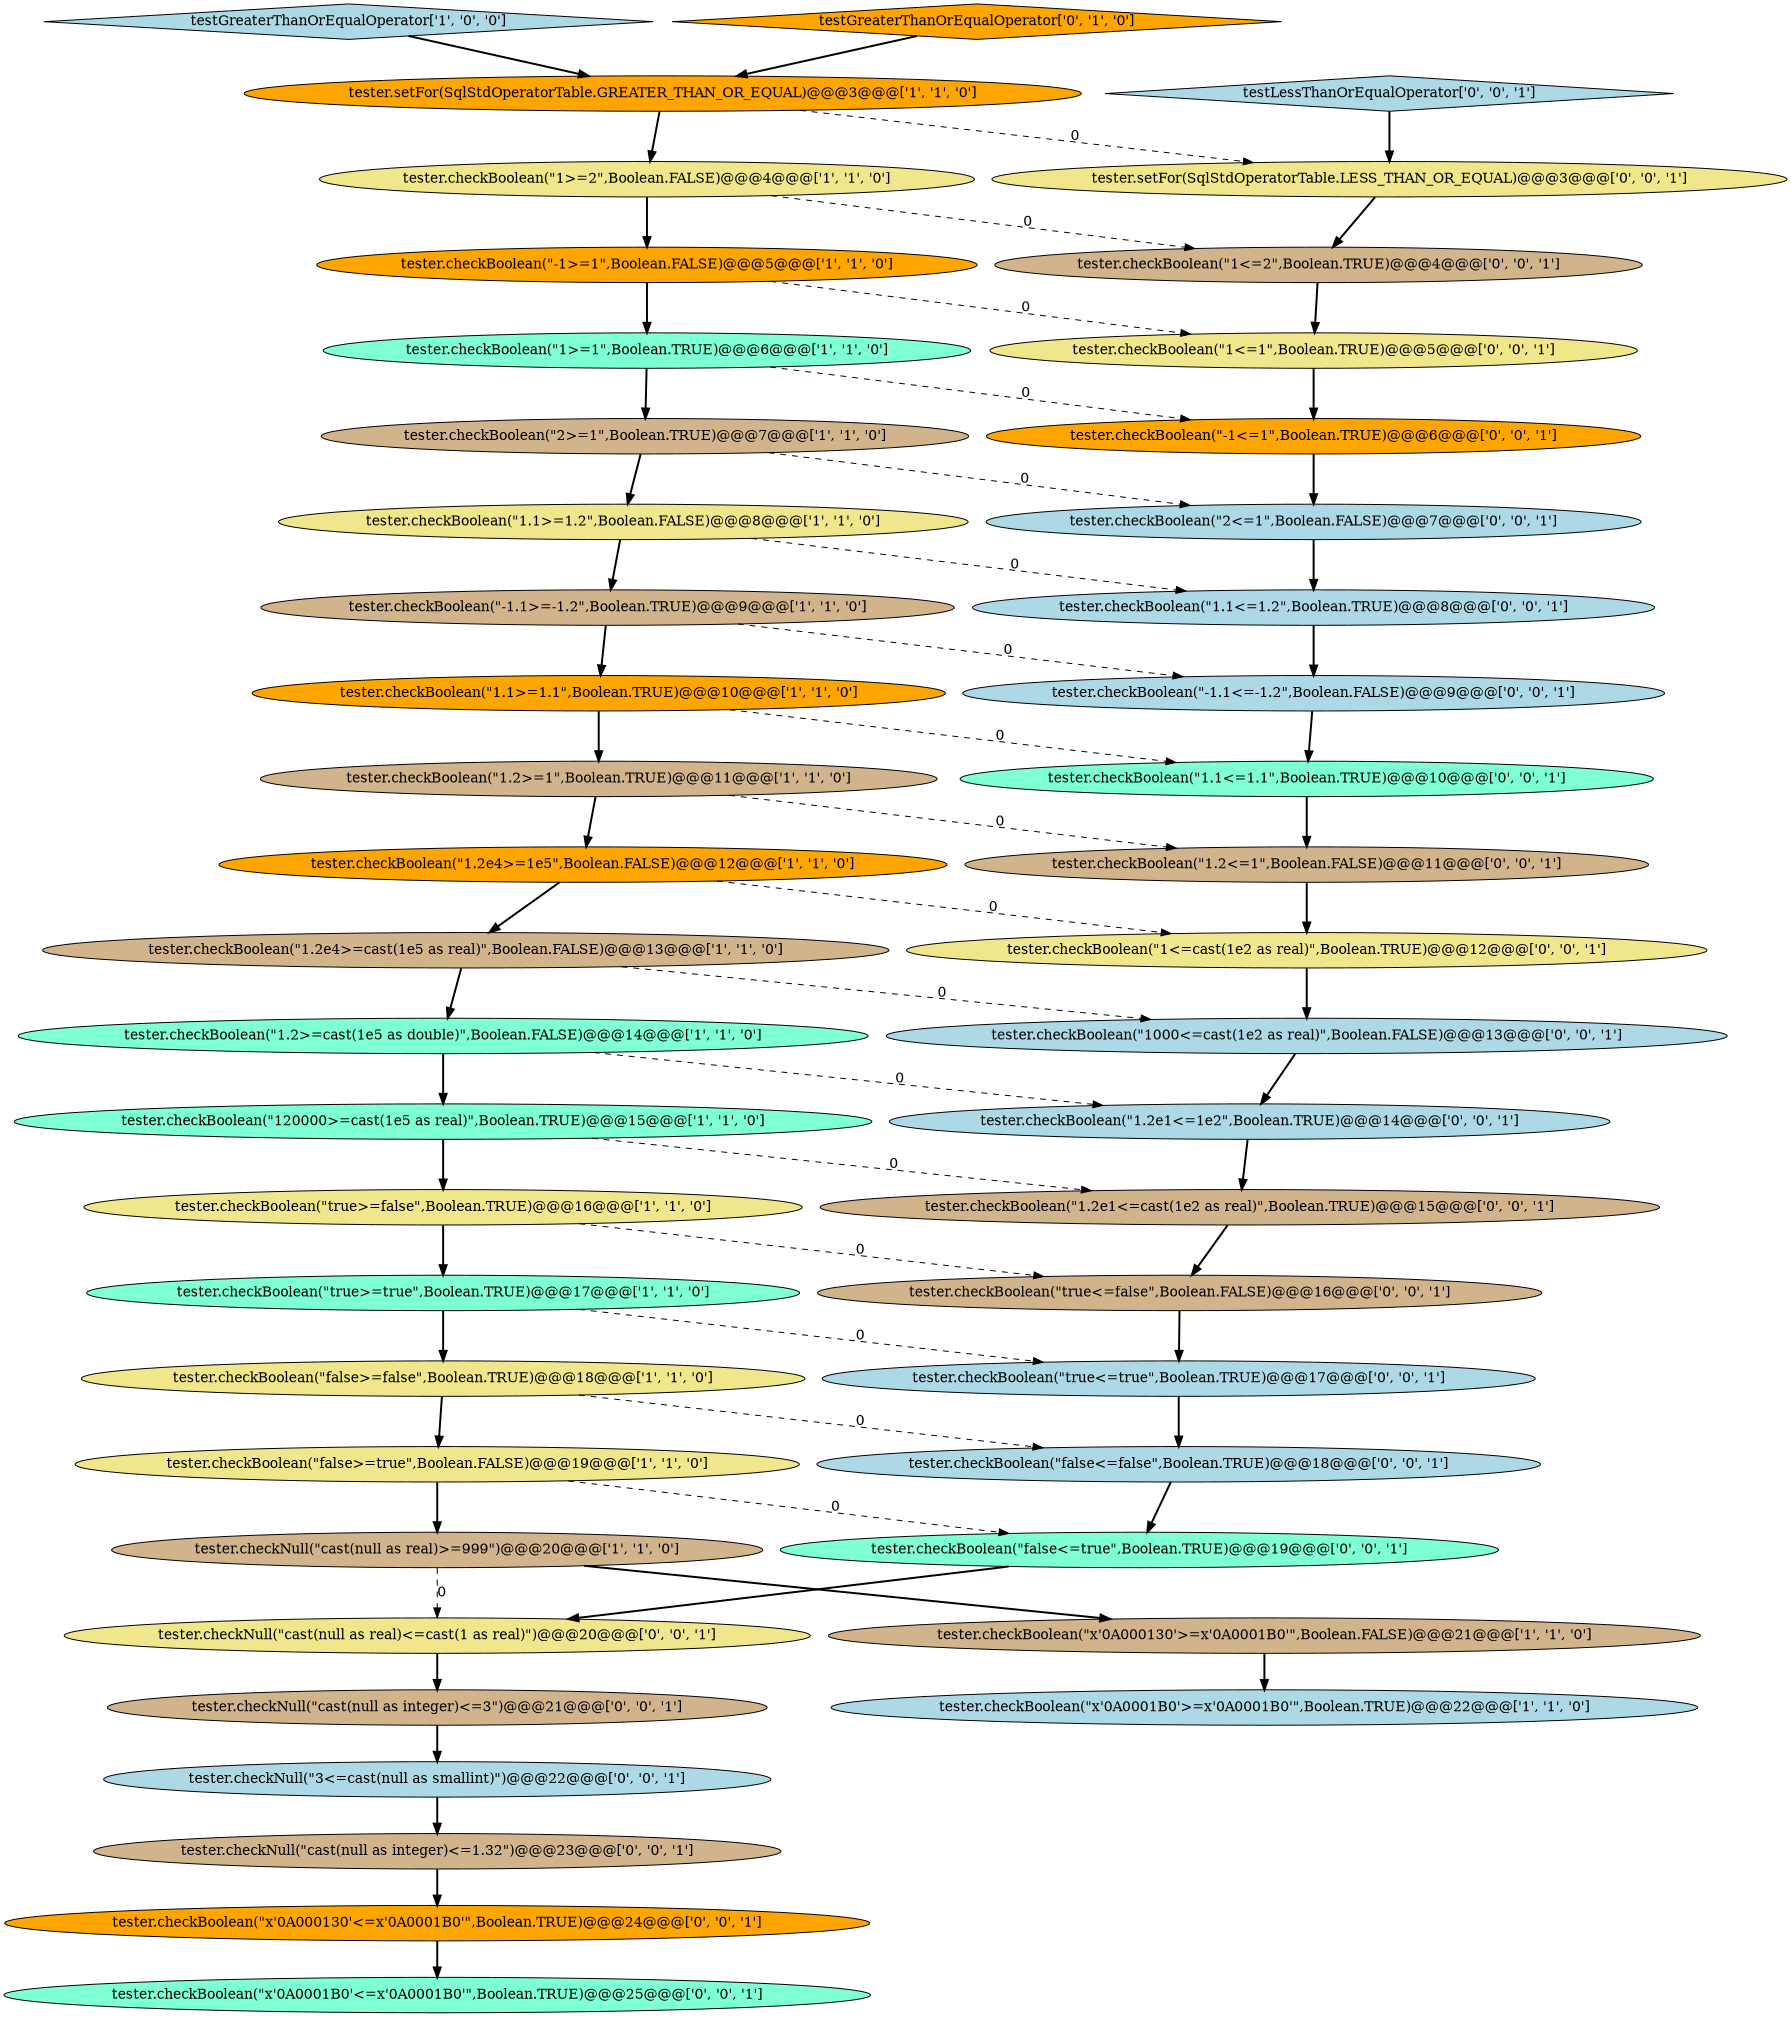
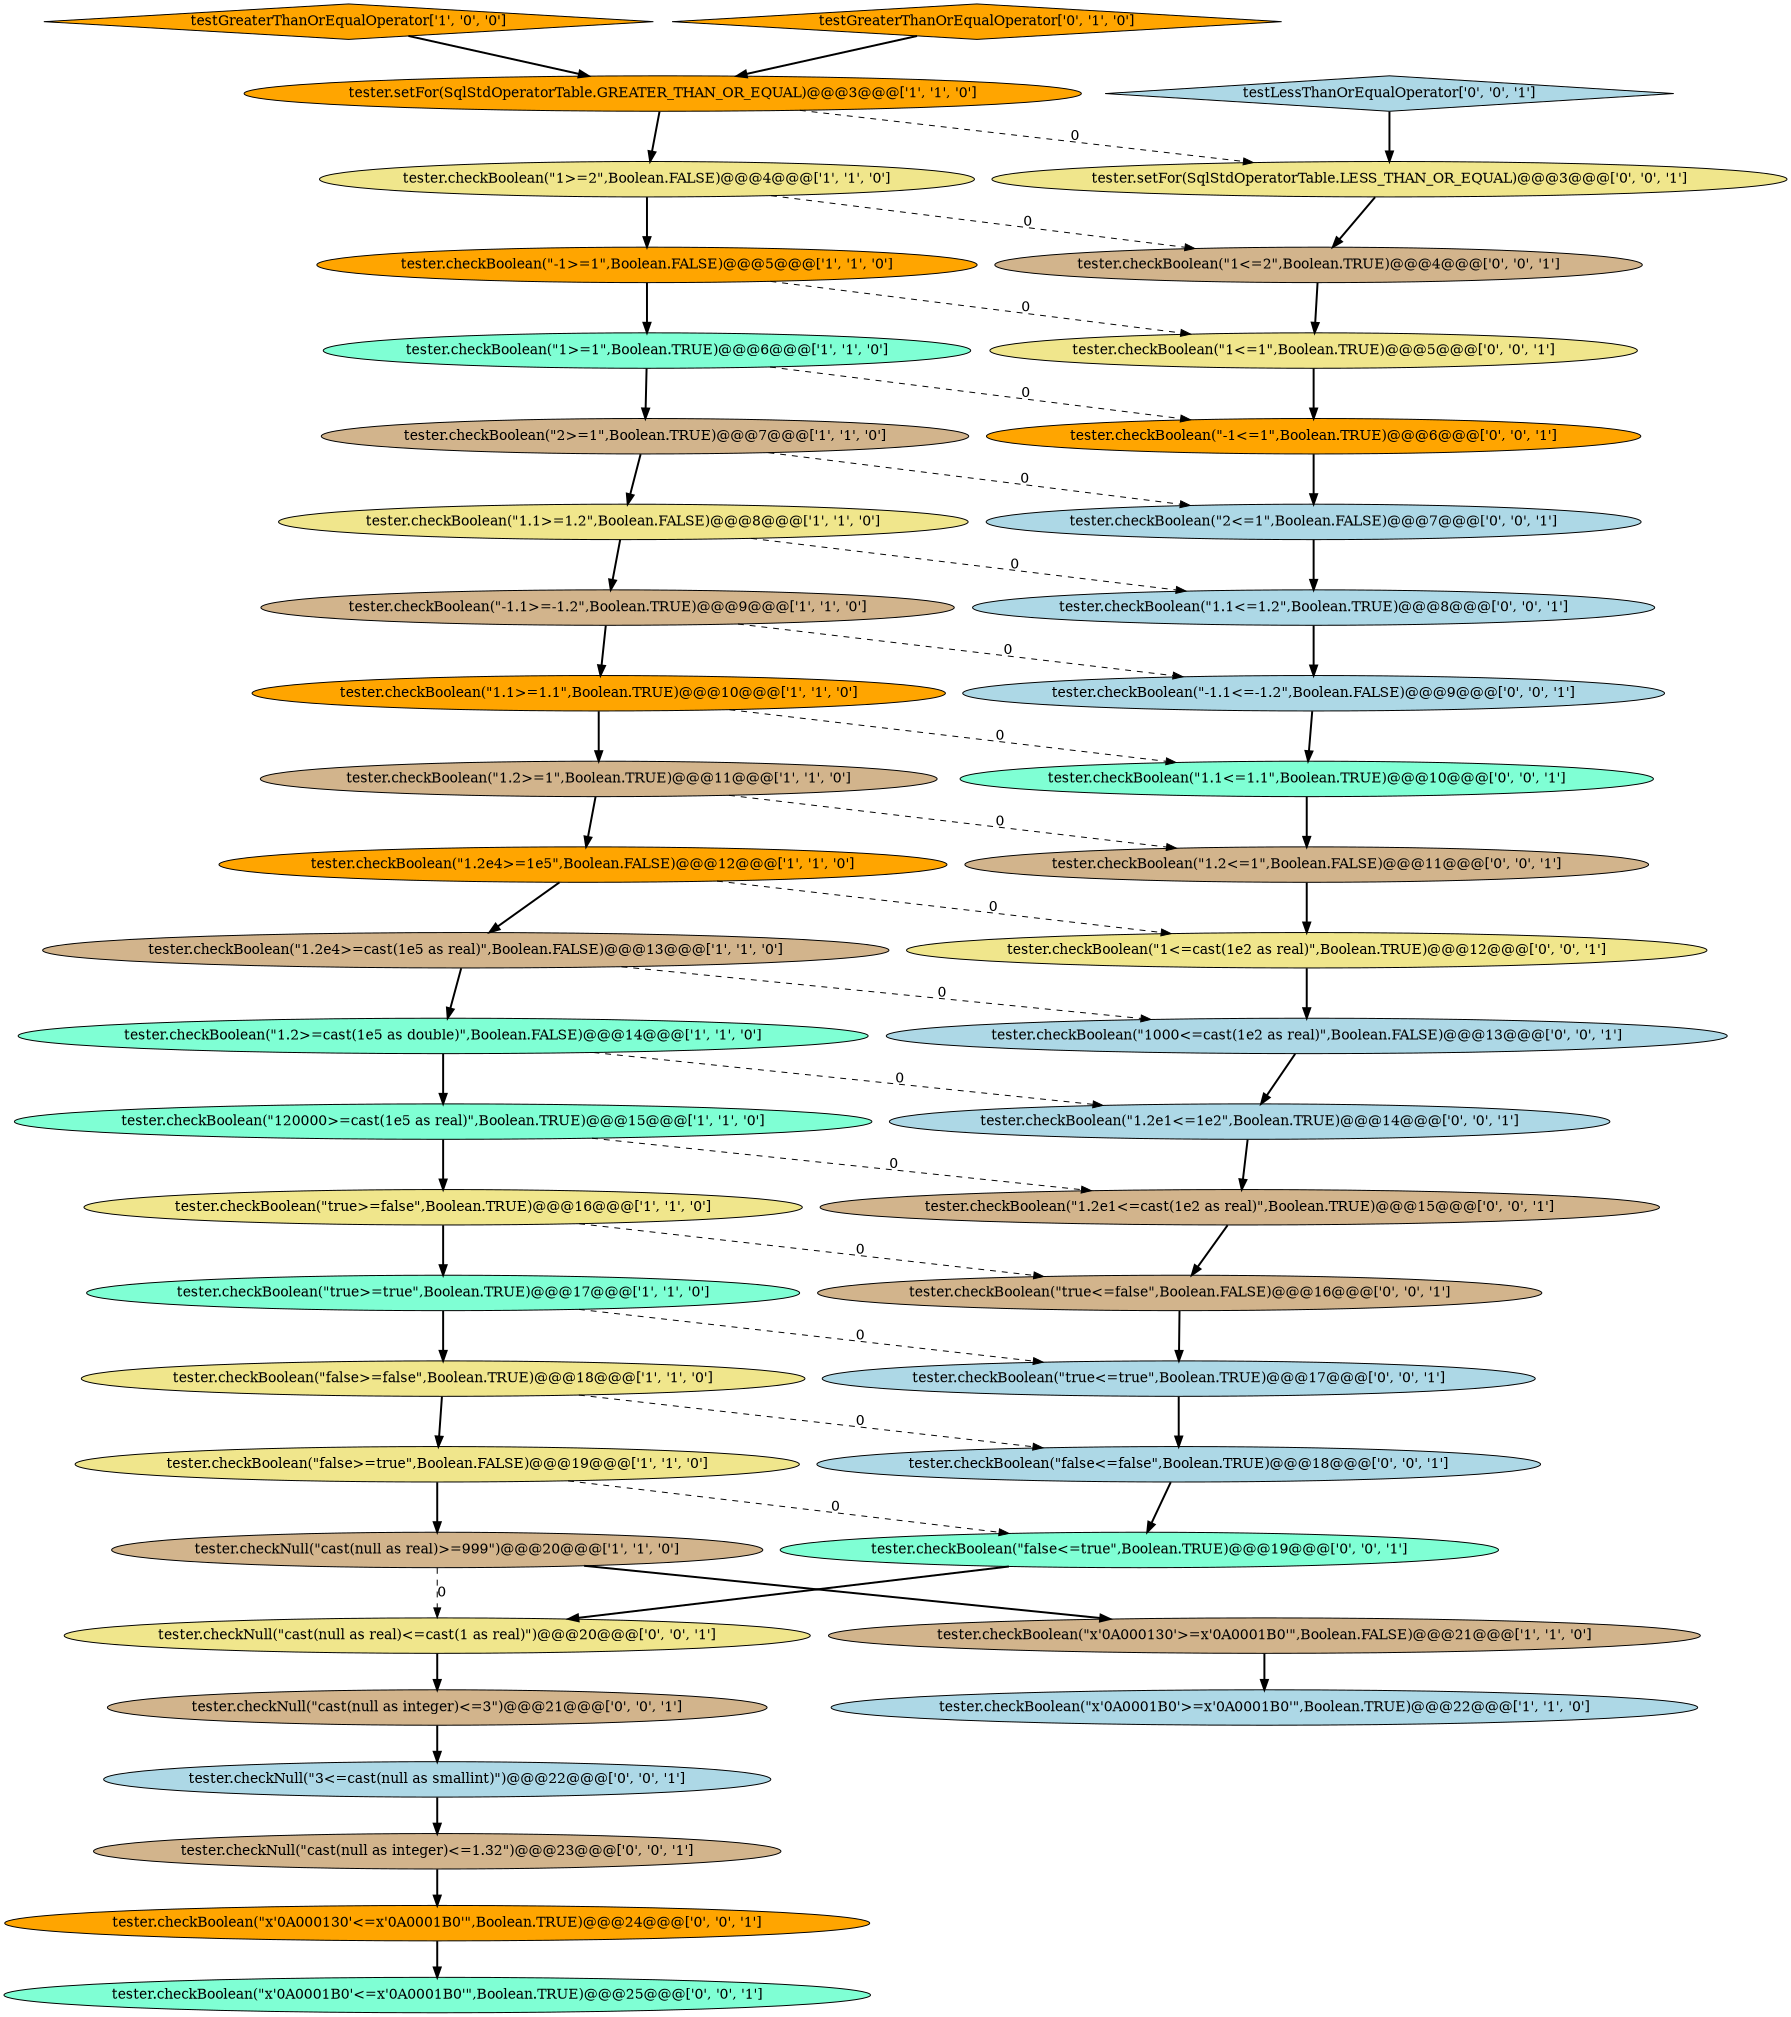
node "testGreaterThanOrEqualOperator['1', '0', '0']": fillcolor lightblue -> orange
